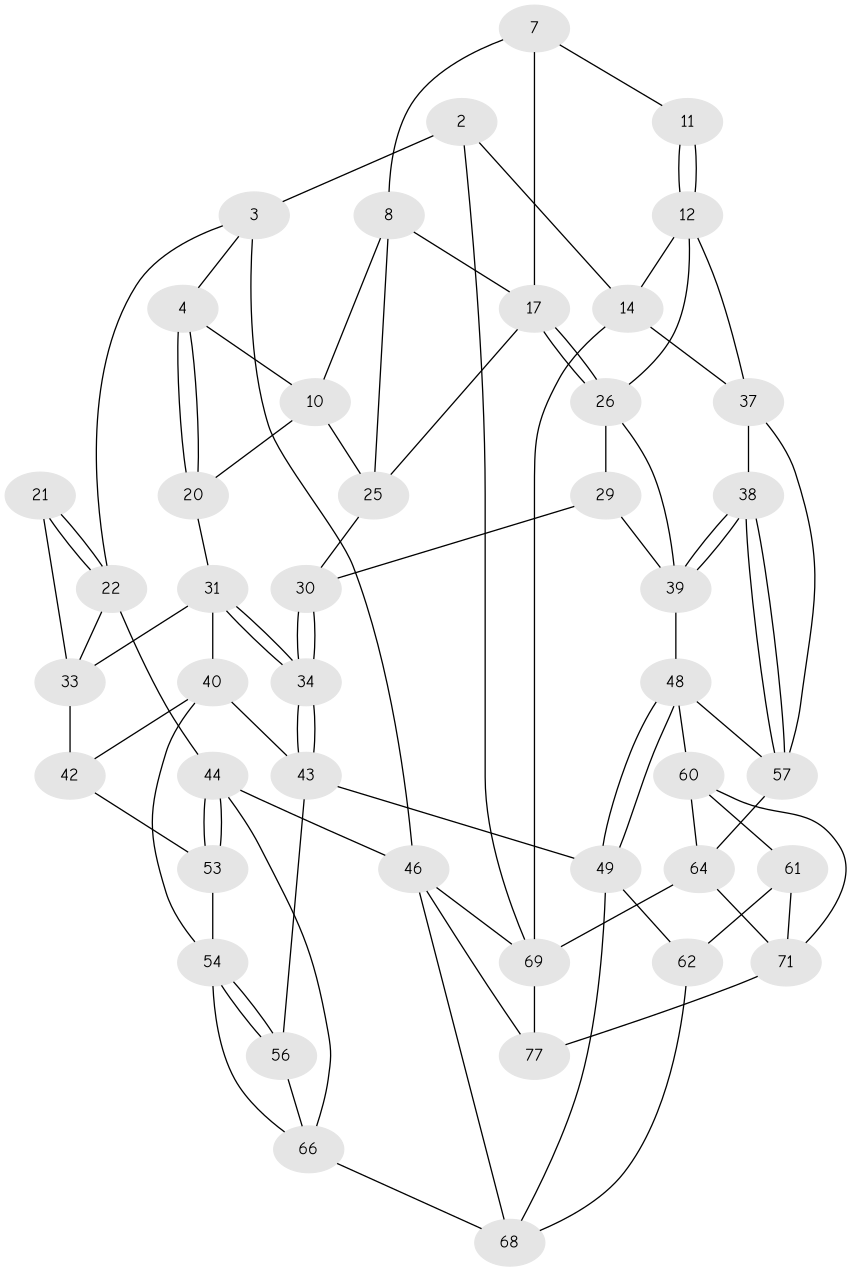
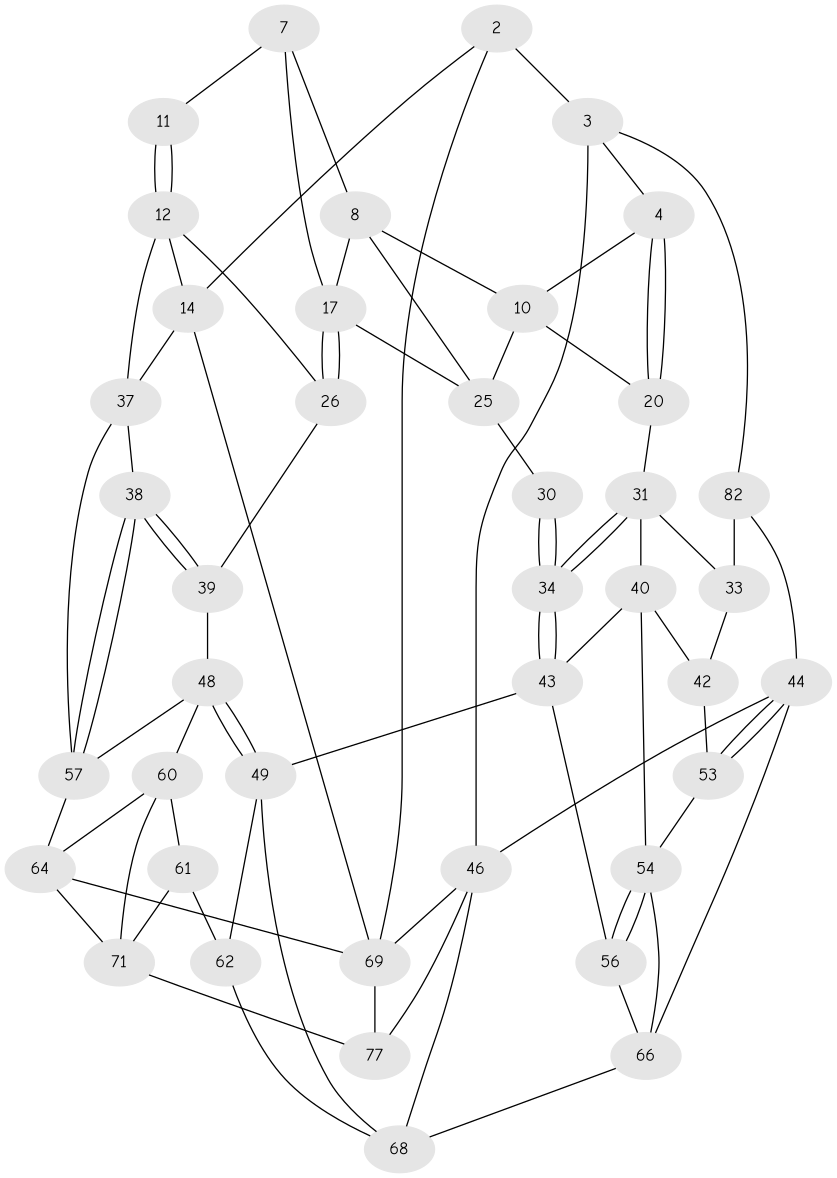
node "21": removed
node "29": removed
node "22": label "22" -> "82"
